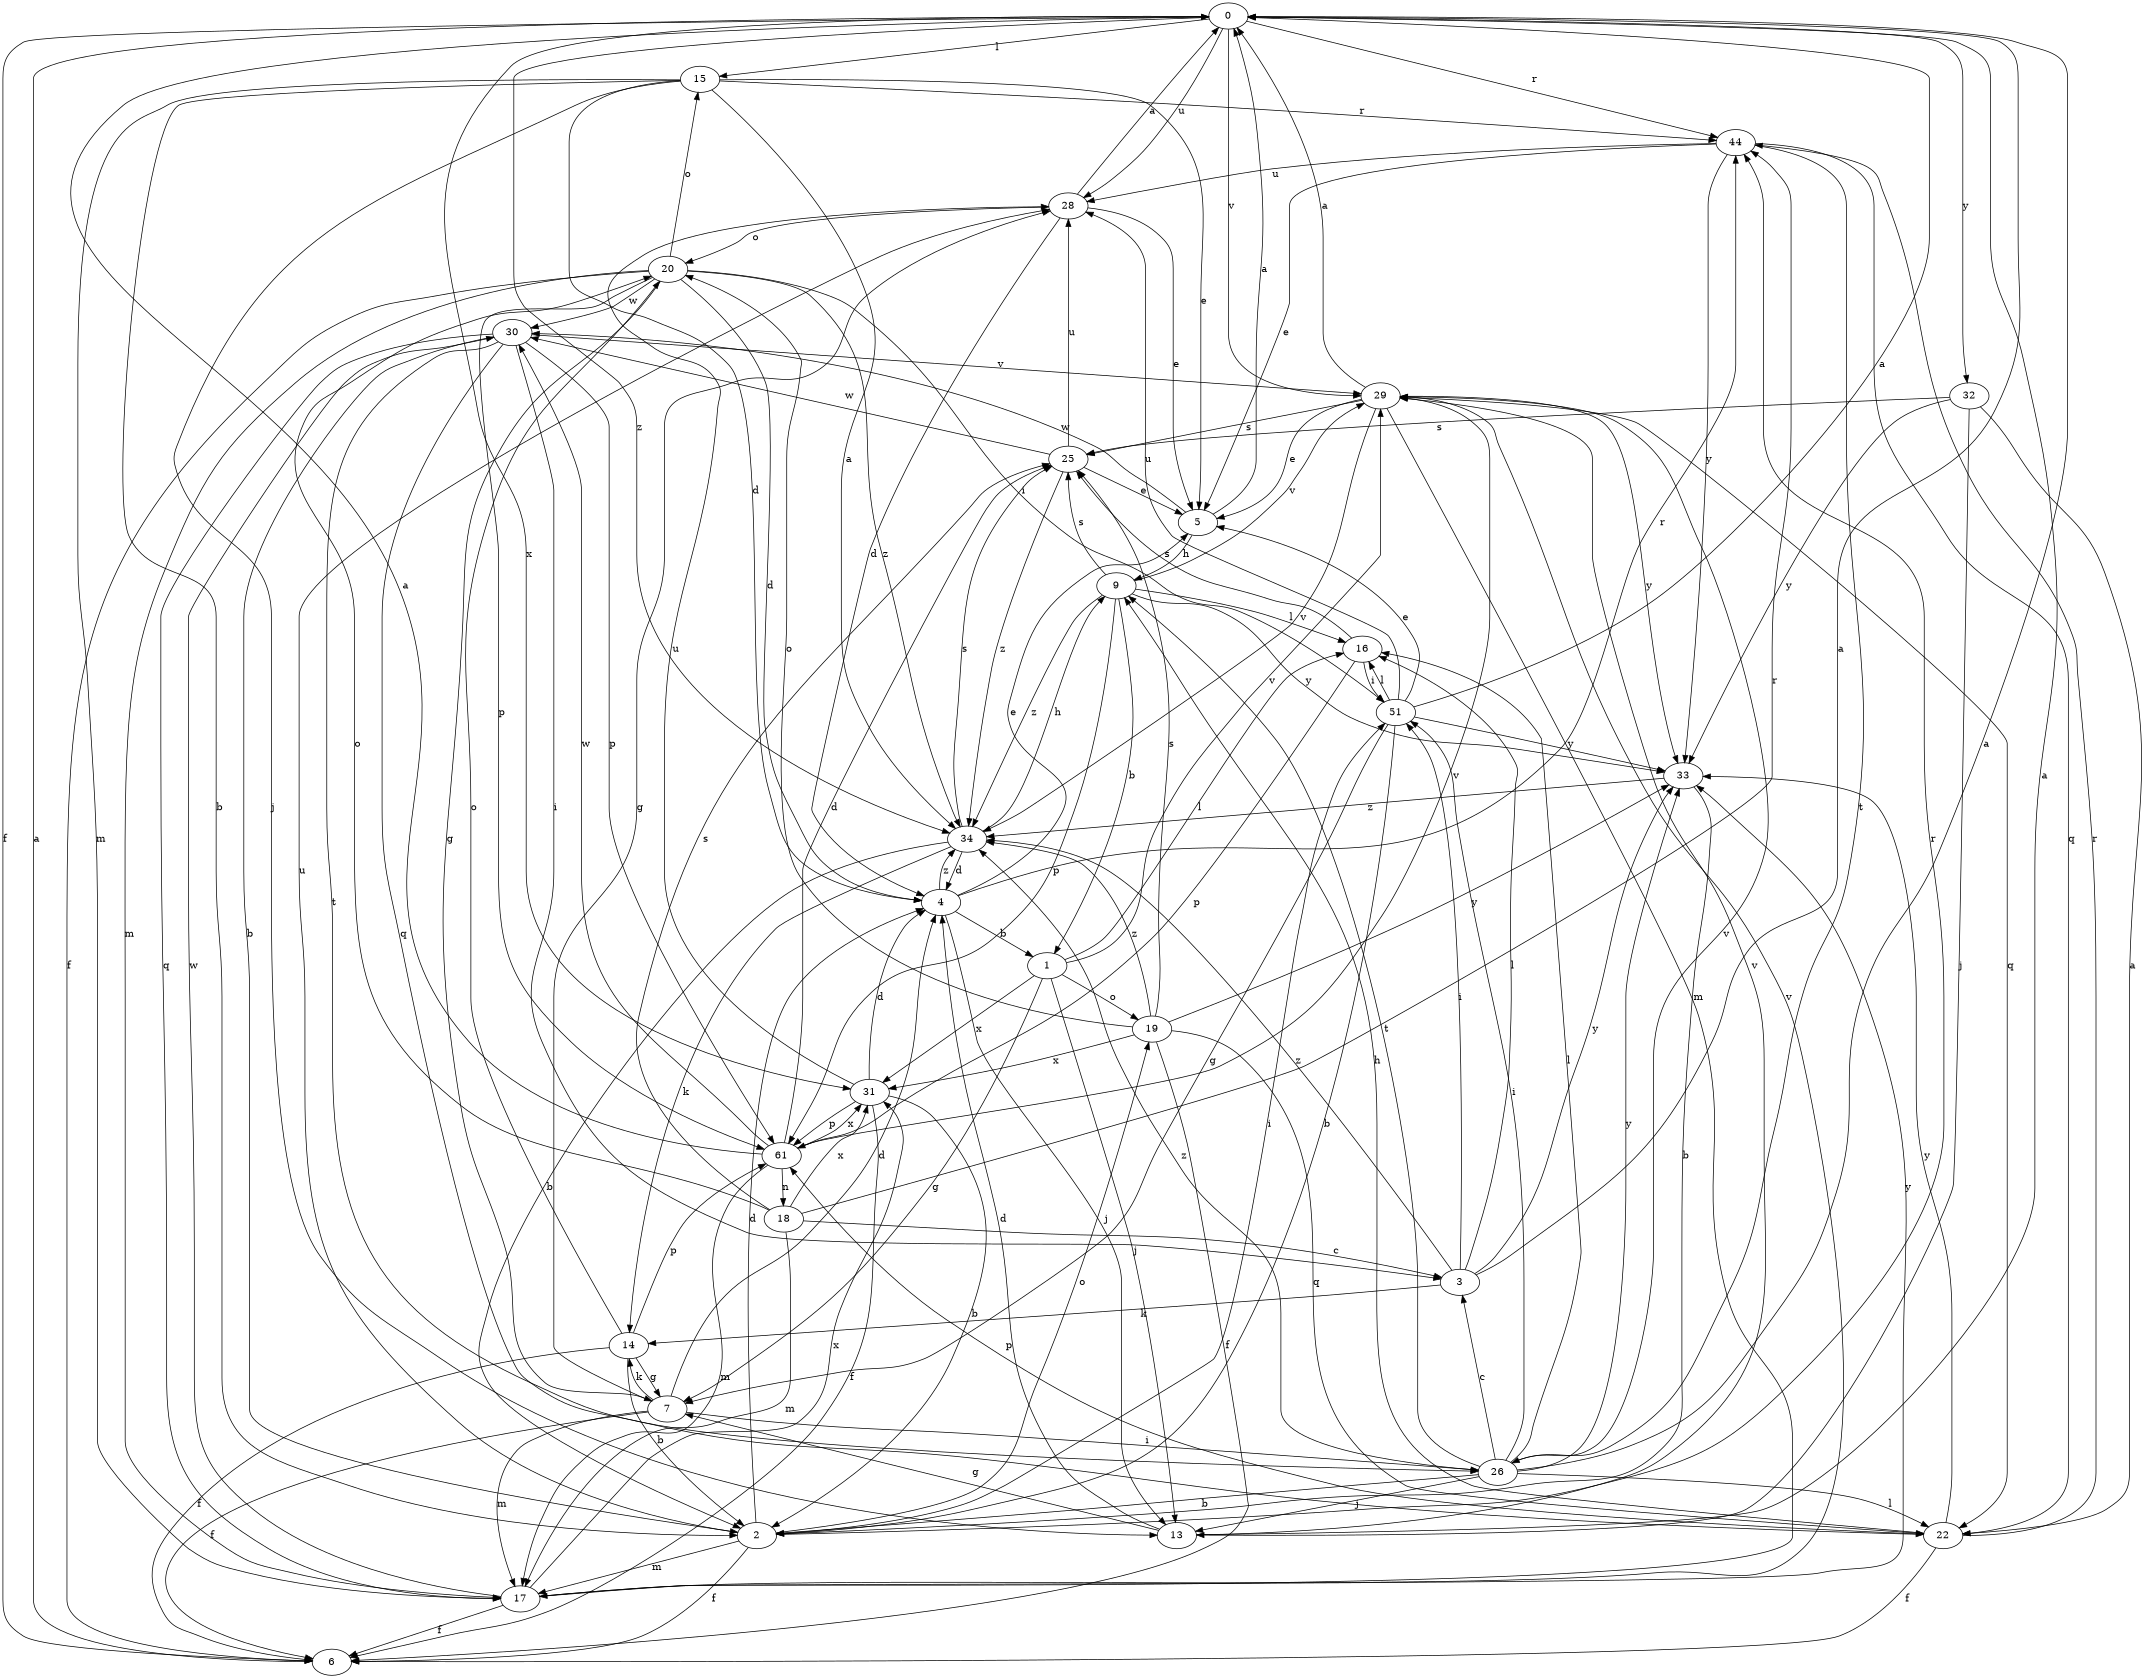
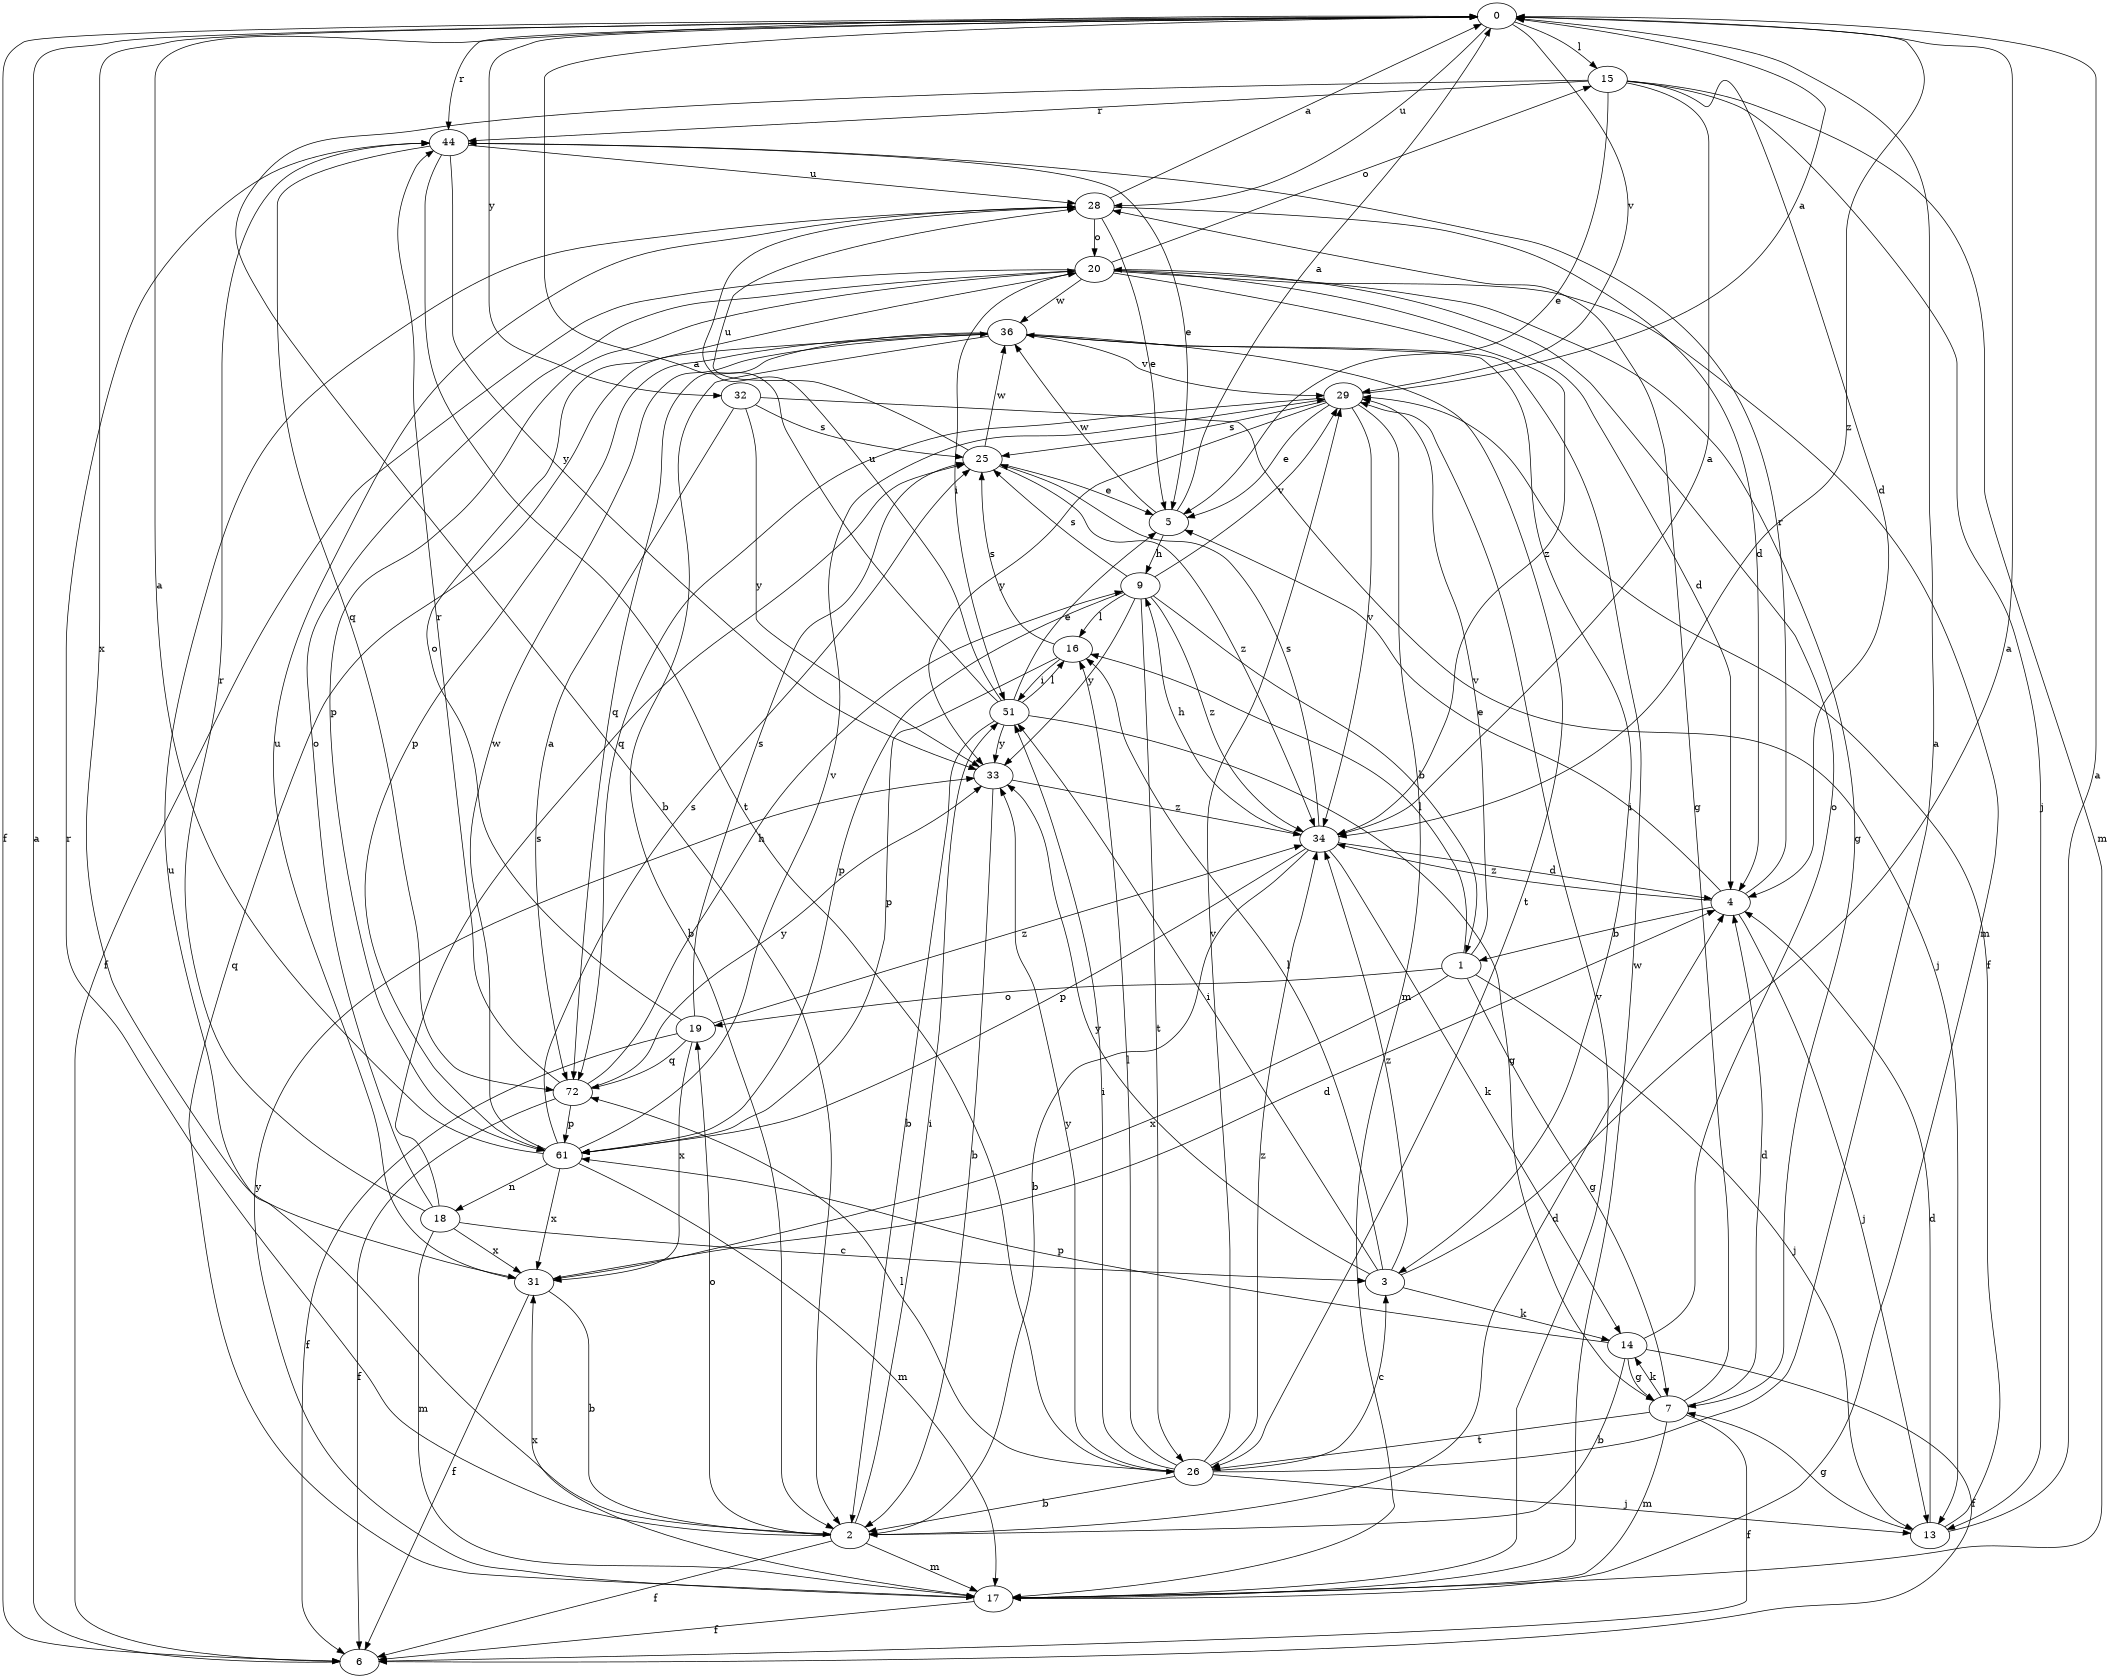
node "30": label "30" -> "36"
edge "61" -> "25": label "d" -> "s"
edge "19" -> "33": removed, label "y"
edge "13" -> "29": label "v" -> "f"
edge "26" -> "9": reversed
edge "31" -> "61": now "34" -> "61"
edge "7" -> "26": label "i" -> "t"
node "22": label "22" -> "72"
